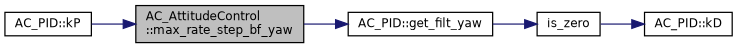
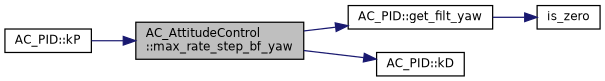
edge "is_zero" -> "AC_PID::kD": now "AC_AttitudeControl ::max_rate_step_bf_yaw" -> "AC_PID::kD"
